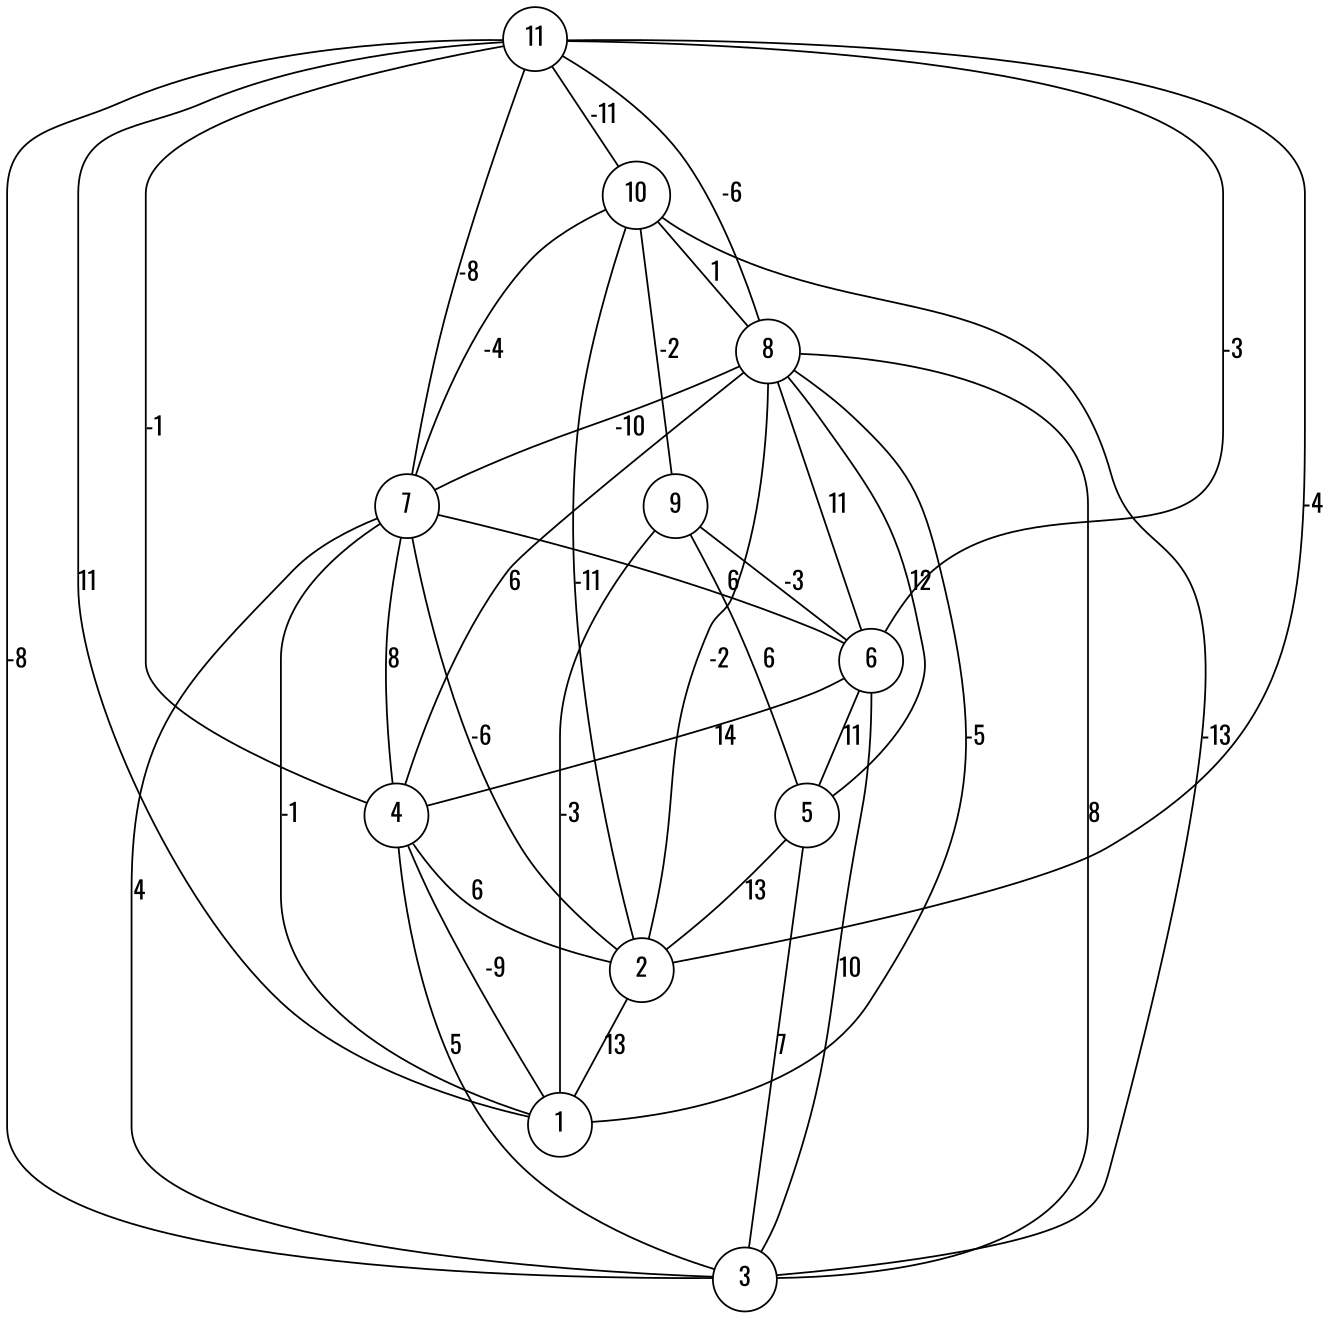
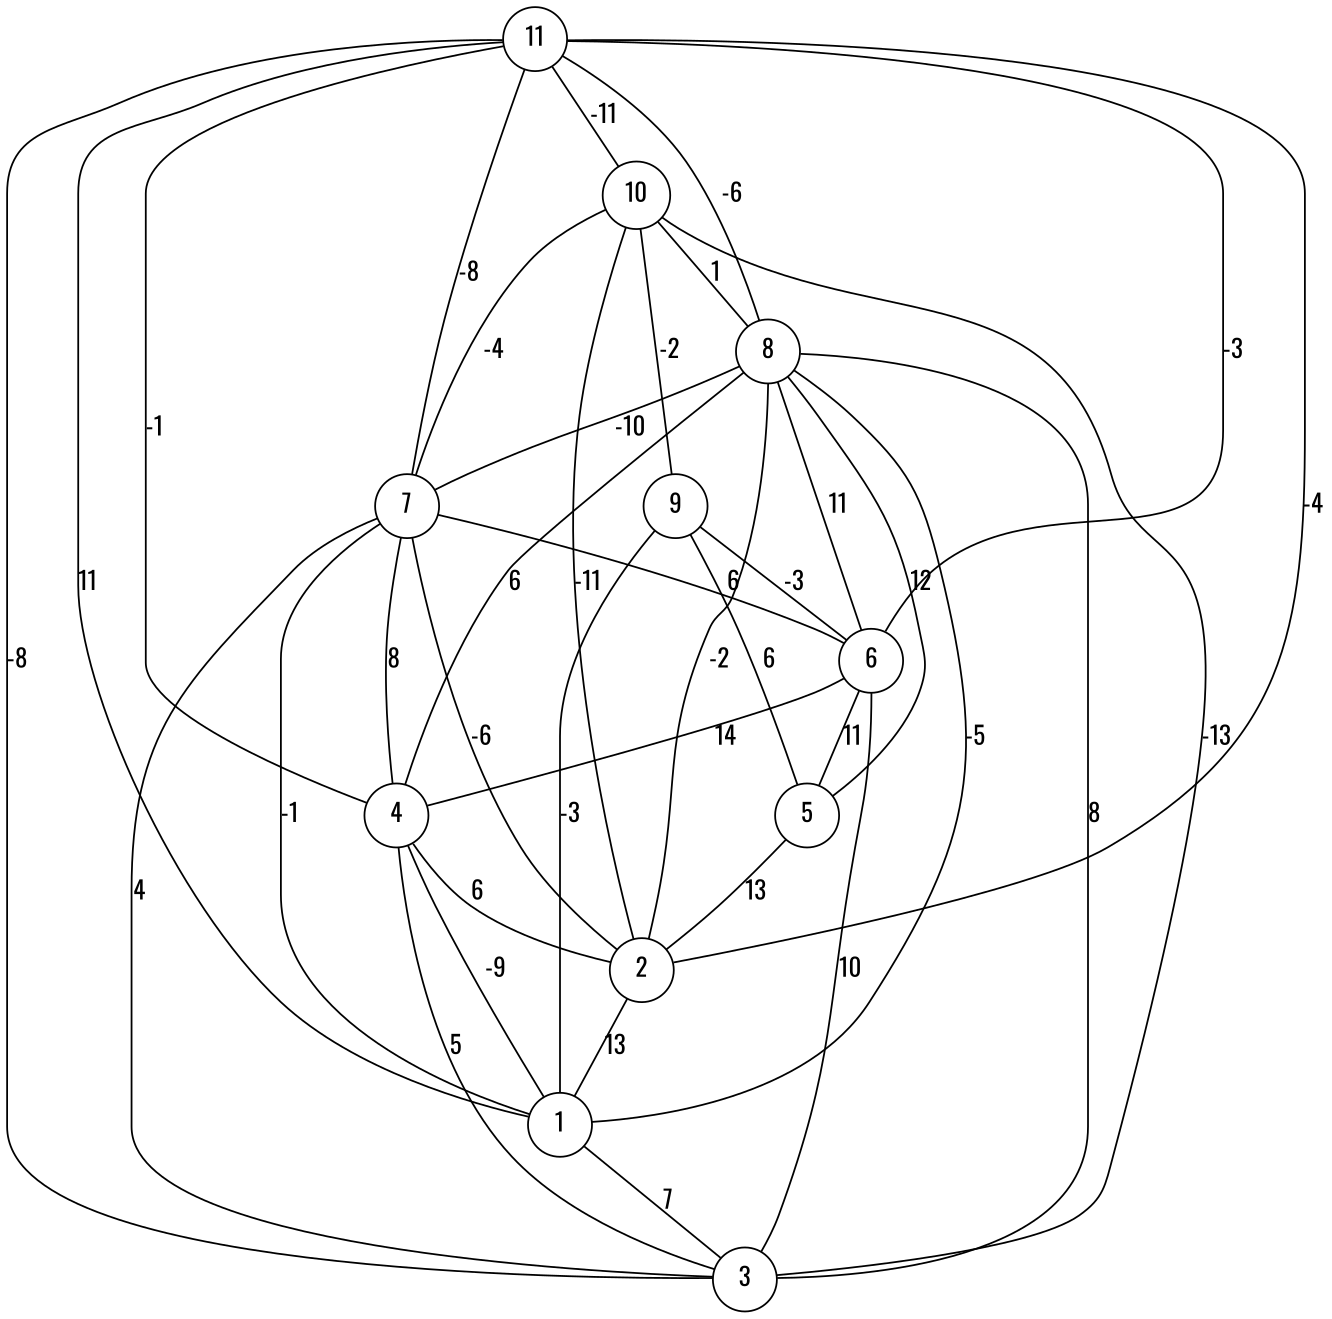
edge "5" -- "3": now "1" -- "3"
